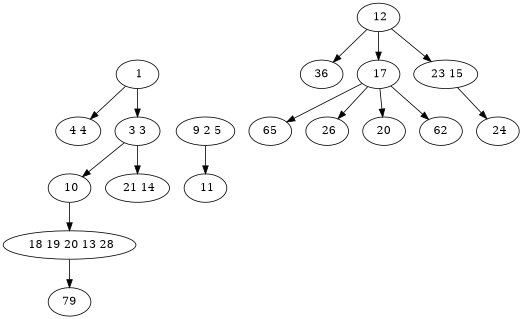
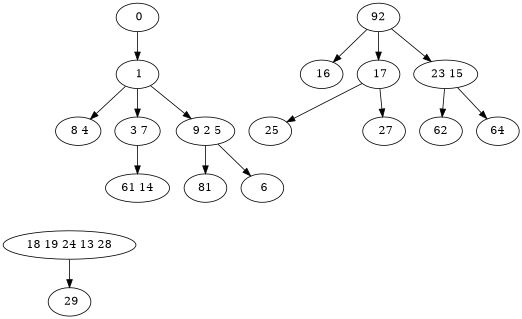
node "0": added
node "12": label "12" -> "92"
node "36": label "36" -> "16"
edge "1" -> "9 2 5": added
edge "17" -> "62": now "23 15" -> "62"
node "4 4": label "4 4" -> "8 4"
node "3 3": label "3 3" -> "3 7"
node "65": label "65" -> "25"
node "26": removed
node "20": label "20" -> "27"
node "24": label "24" -> "64"
node "10": removed
node "21 14": label "21 14" -> "61 14"
node "11": label "11" -> "81"
node "6": added
node "18 19 20 13 28": label "18 19 20 13 28" -> "18 19 24 13 28"
node "79": label "79" -> "29"
